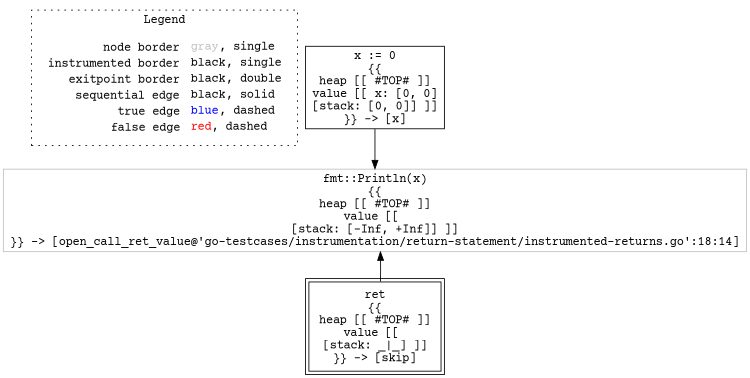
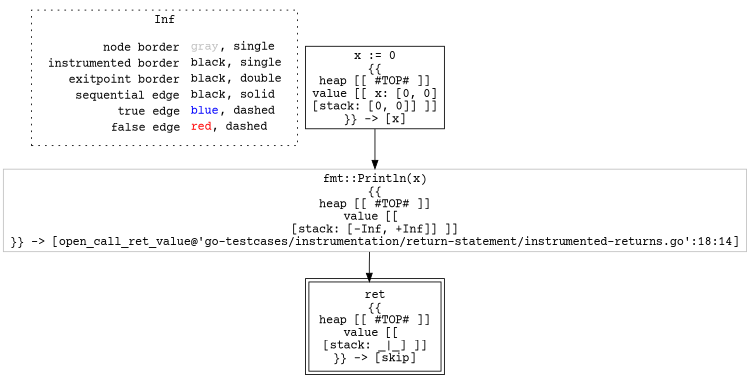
cluster "Legend": label "Legend" -> "Inf"
edge "ret" -> "fmt::Println(x)": reversed
